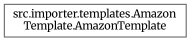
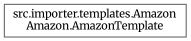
node "src.importer.templates.Amazon Template.AmazonTemplate": label "src.importer.templates.Amazon Template.AmazonTemplate" -> "src.importer.templates.Amazon Amazon.AmazonTemplate"
